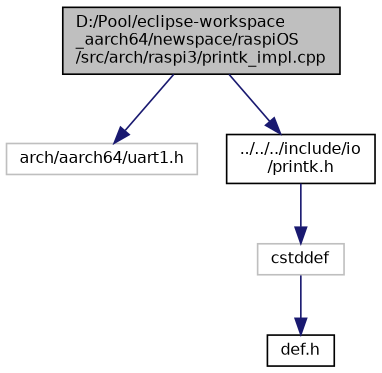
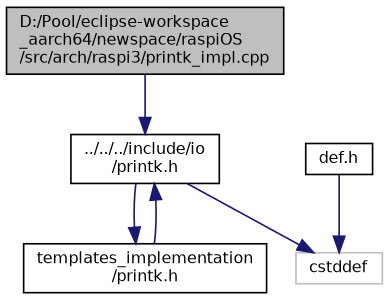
node "arch/aarch64/uart1.h": removed
node "templates_implementation /printk.h": added
edge "cstddef" -> "def.h": reversed
